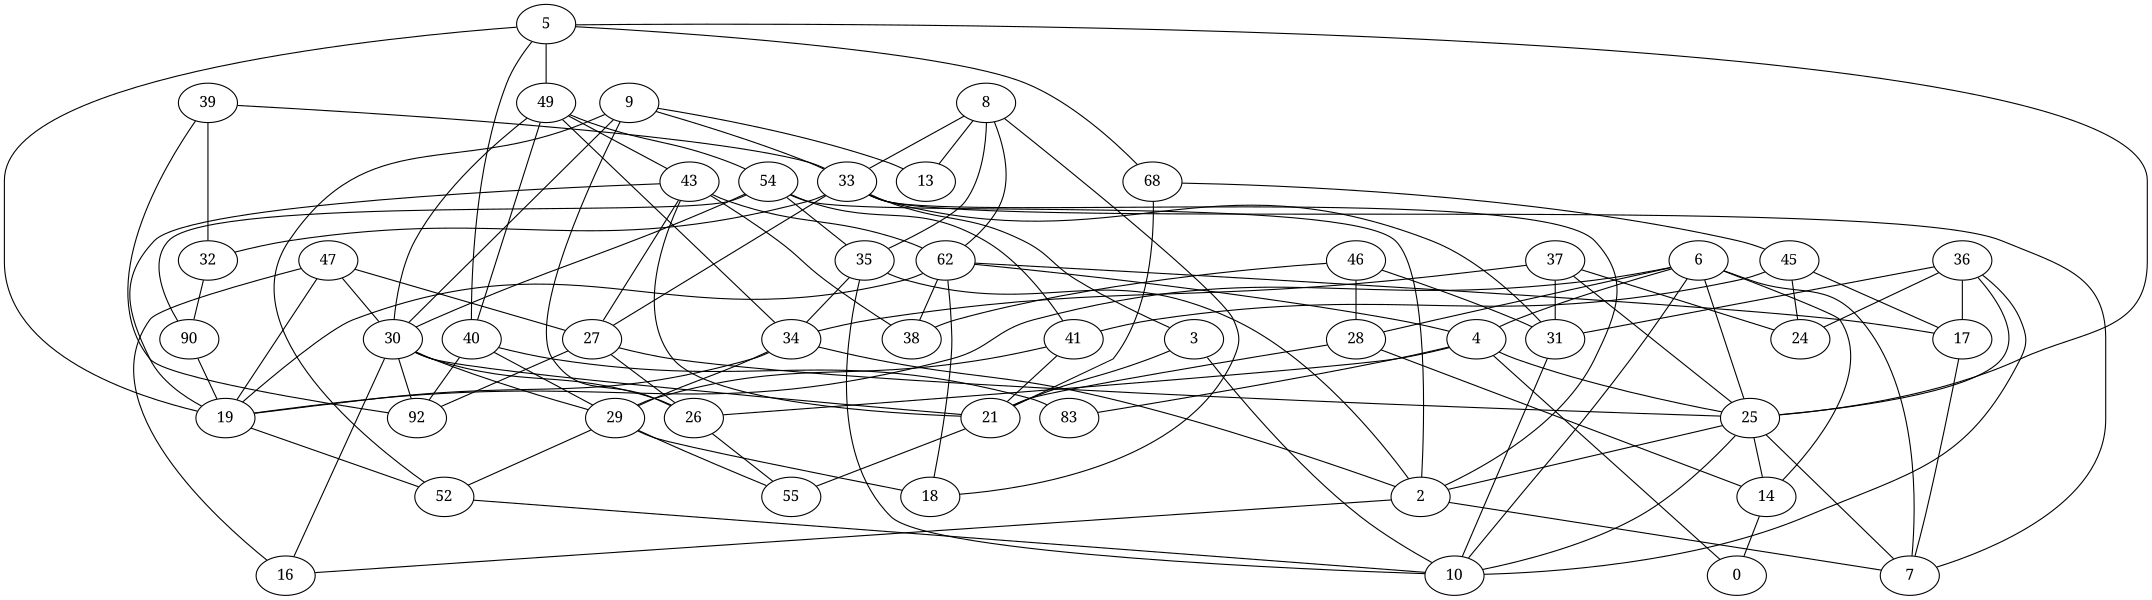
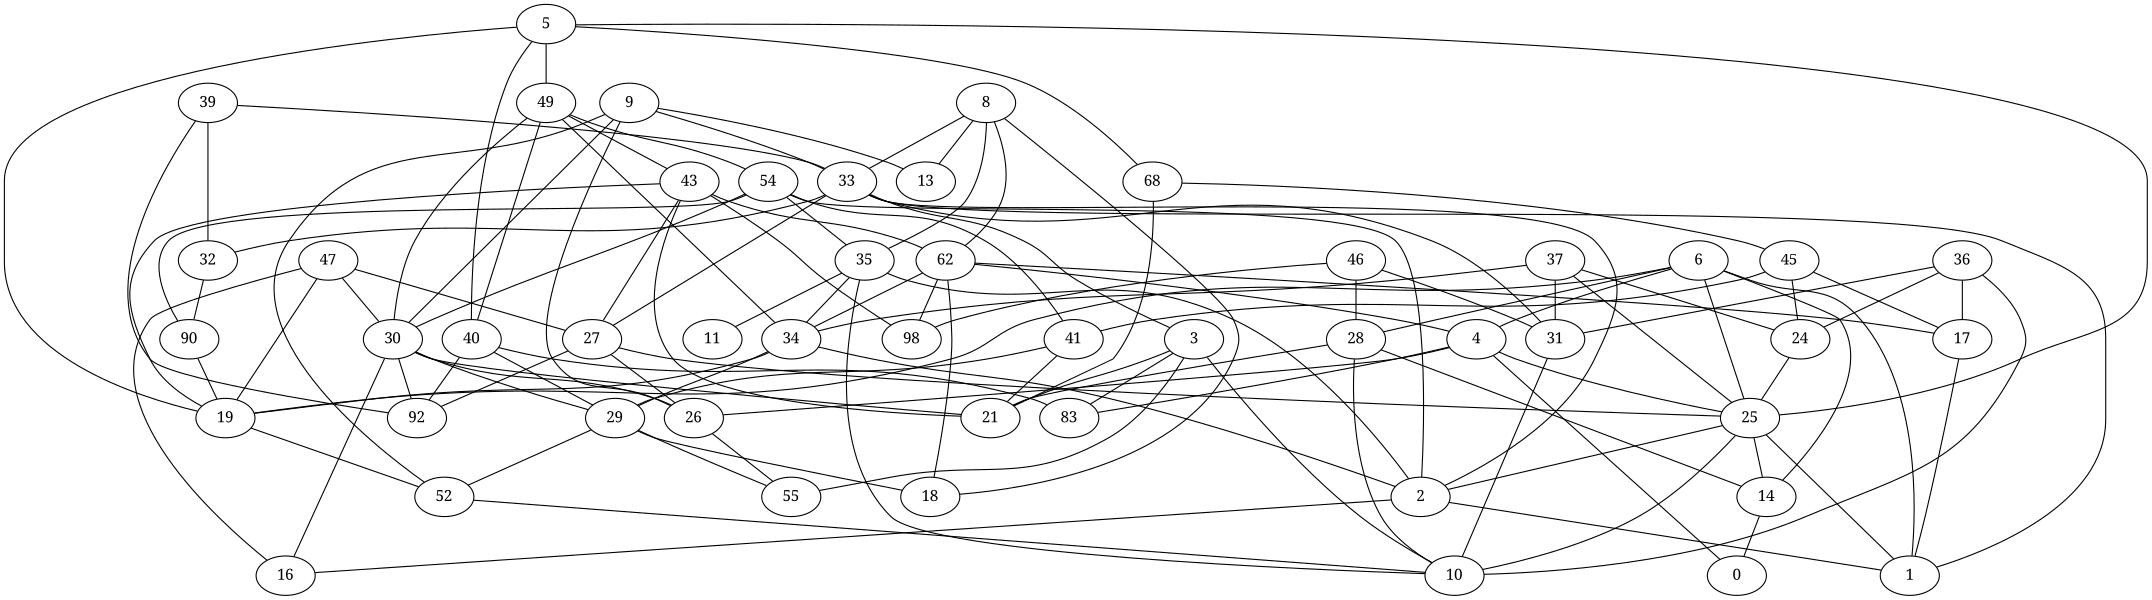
edge "62" -- "19": now "62" -- "34"
node "11": added
node "38": label "38" -> "98"
edge "36" -- "25": now "24" -- "25"
edge "3" -- "83": added
edge "6" -- "10": now "28" -- "10"
edge "21" -- "55": now "3" -- "55"
node "7": label "7" -> "1"
